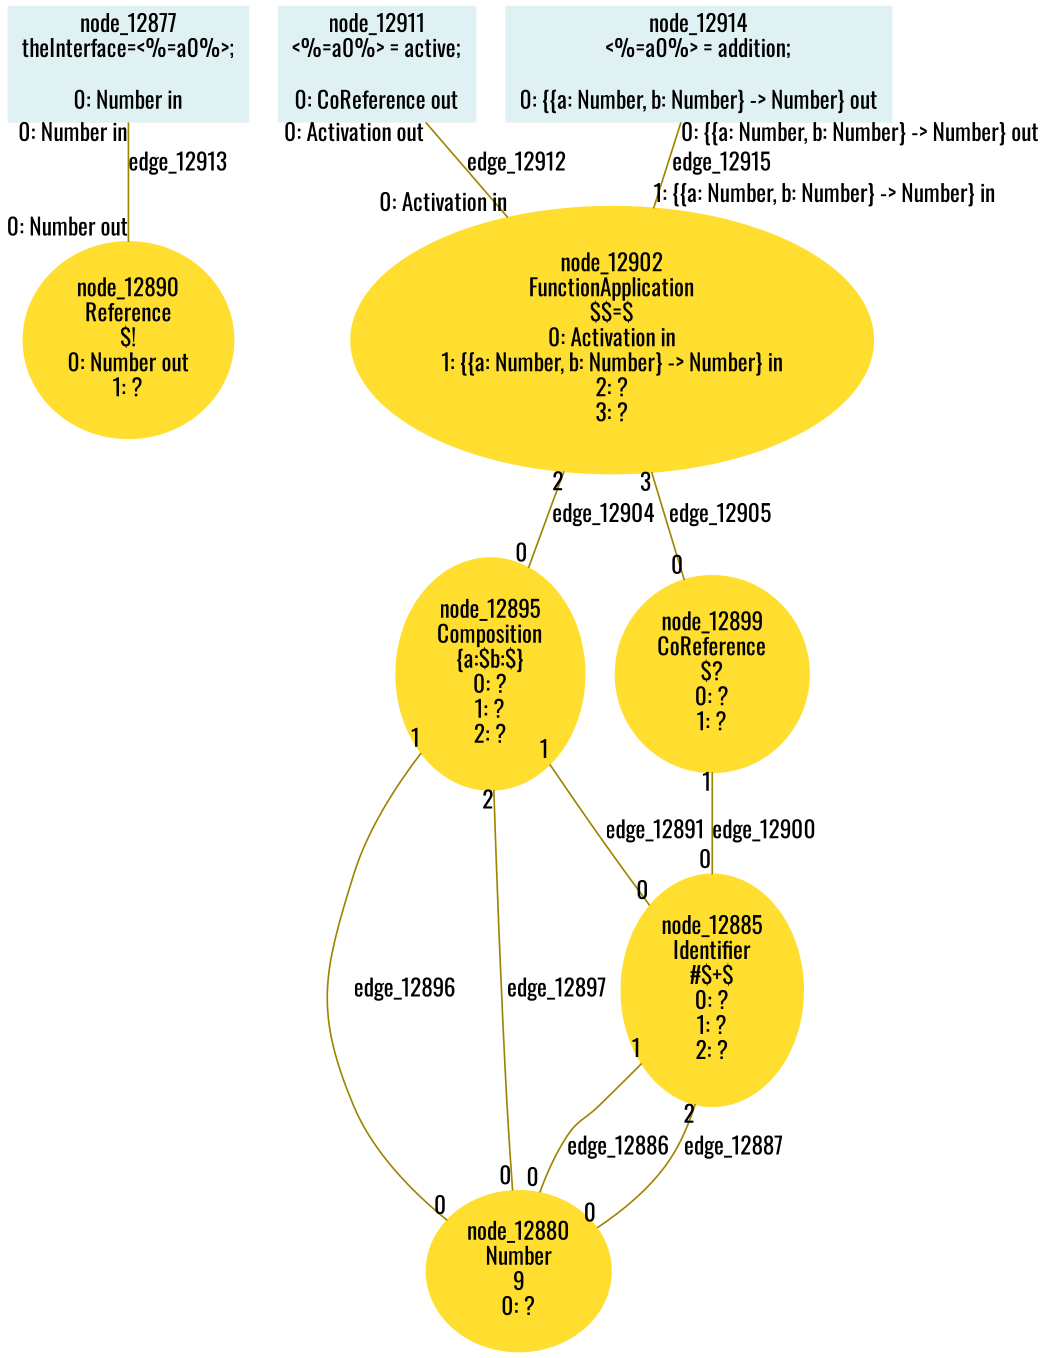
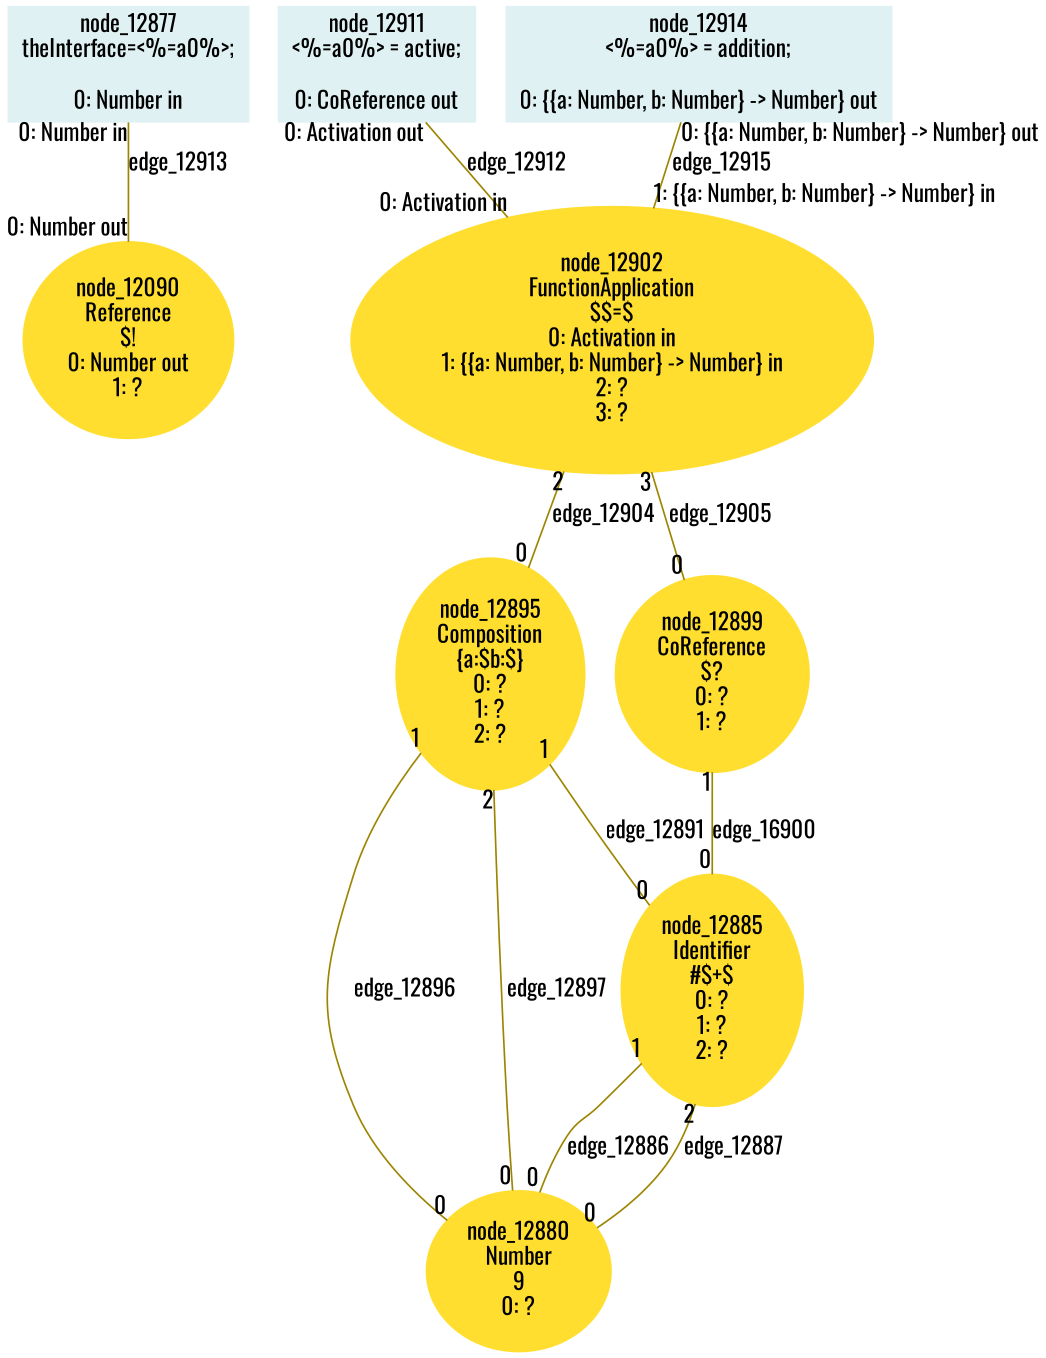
node "node_12890 Reference $! 0: Number out 1: ?": label "node_12890 Reference $! 0: Number out 1: ?" -> "node_12090 Reference $! 0: Number out 1: ?"
edge "node_12899 CoReference $? 0: ? 1: ?" -- "node_12885 Identifier #$+$ 0: ? 1: ? 2: ?": label "edge_12900" -> "edge_16900"
